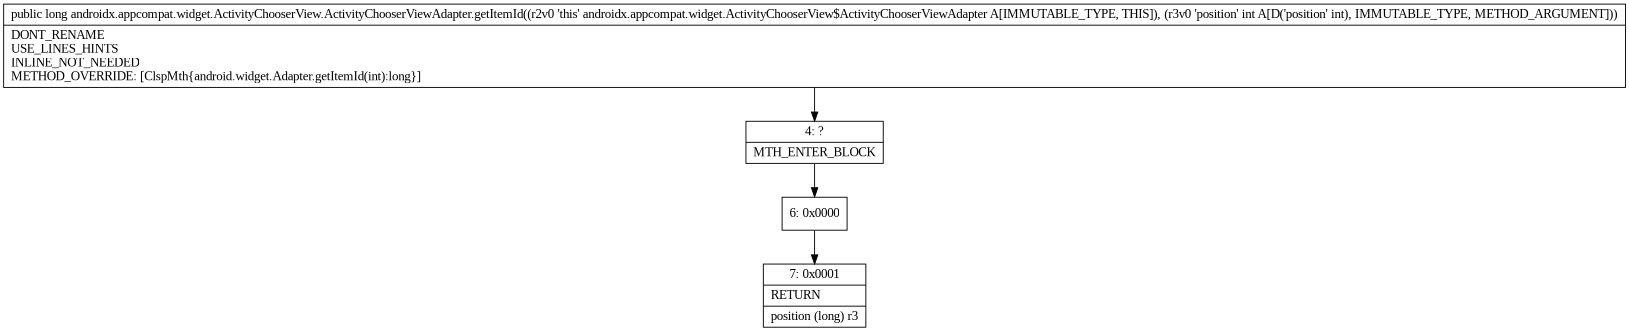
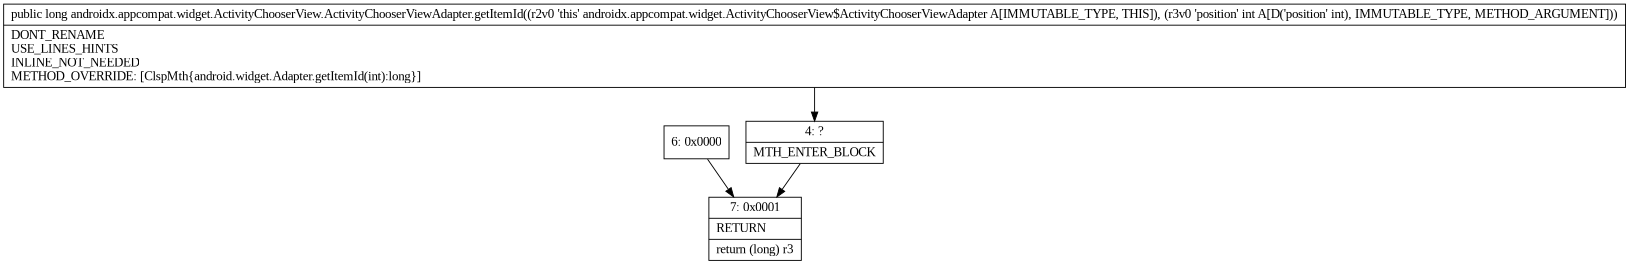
edge "4: ?" -> "6: 0x0000": now "4: ?" -> "7: 0x0001"
node "7: 0x0001": text "position (long) r3" -> "return (long) r3"
